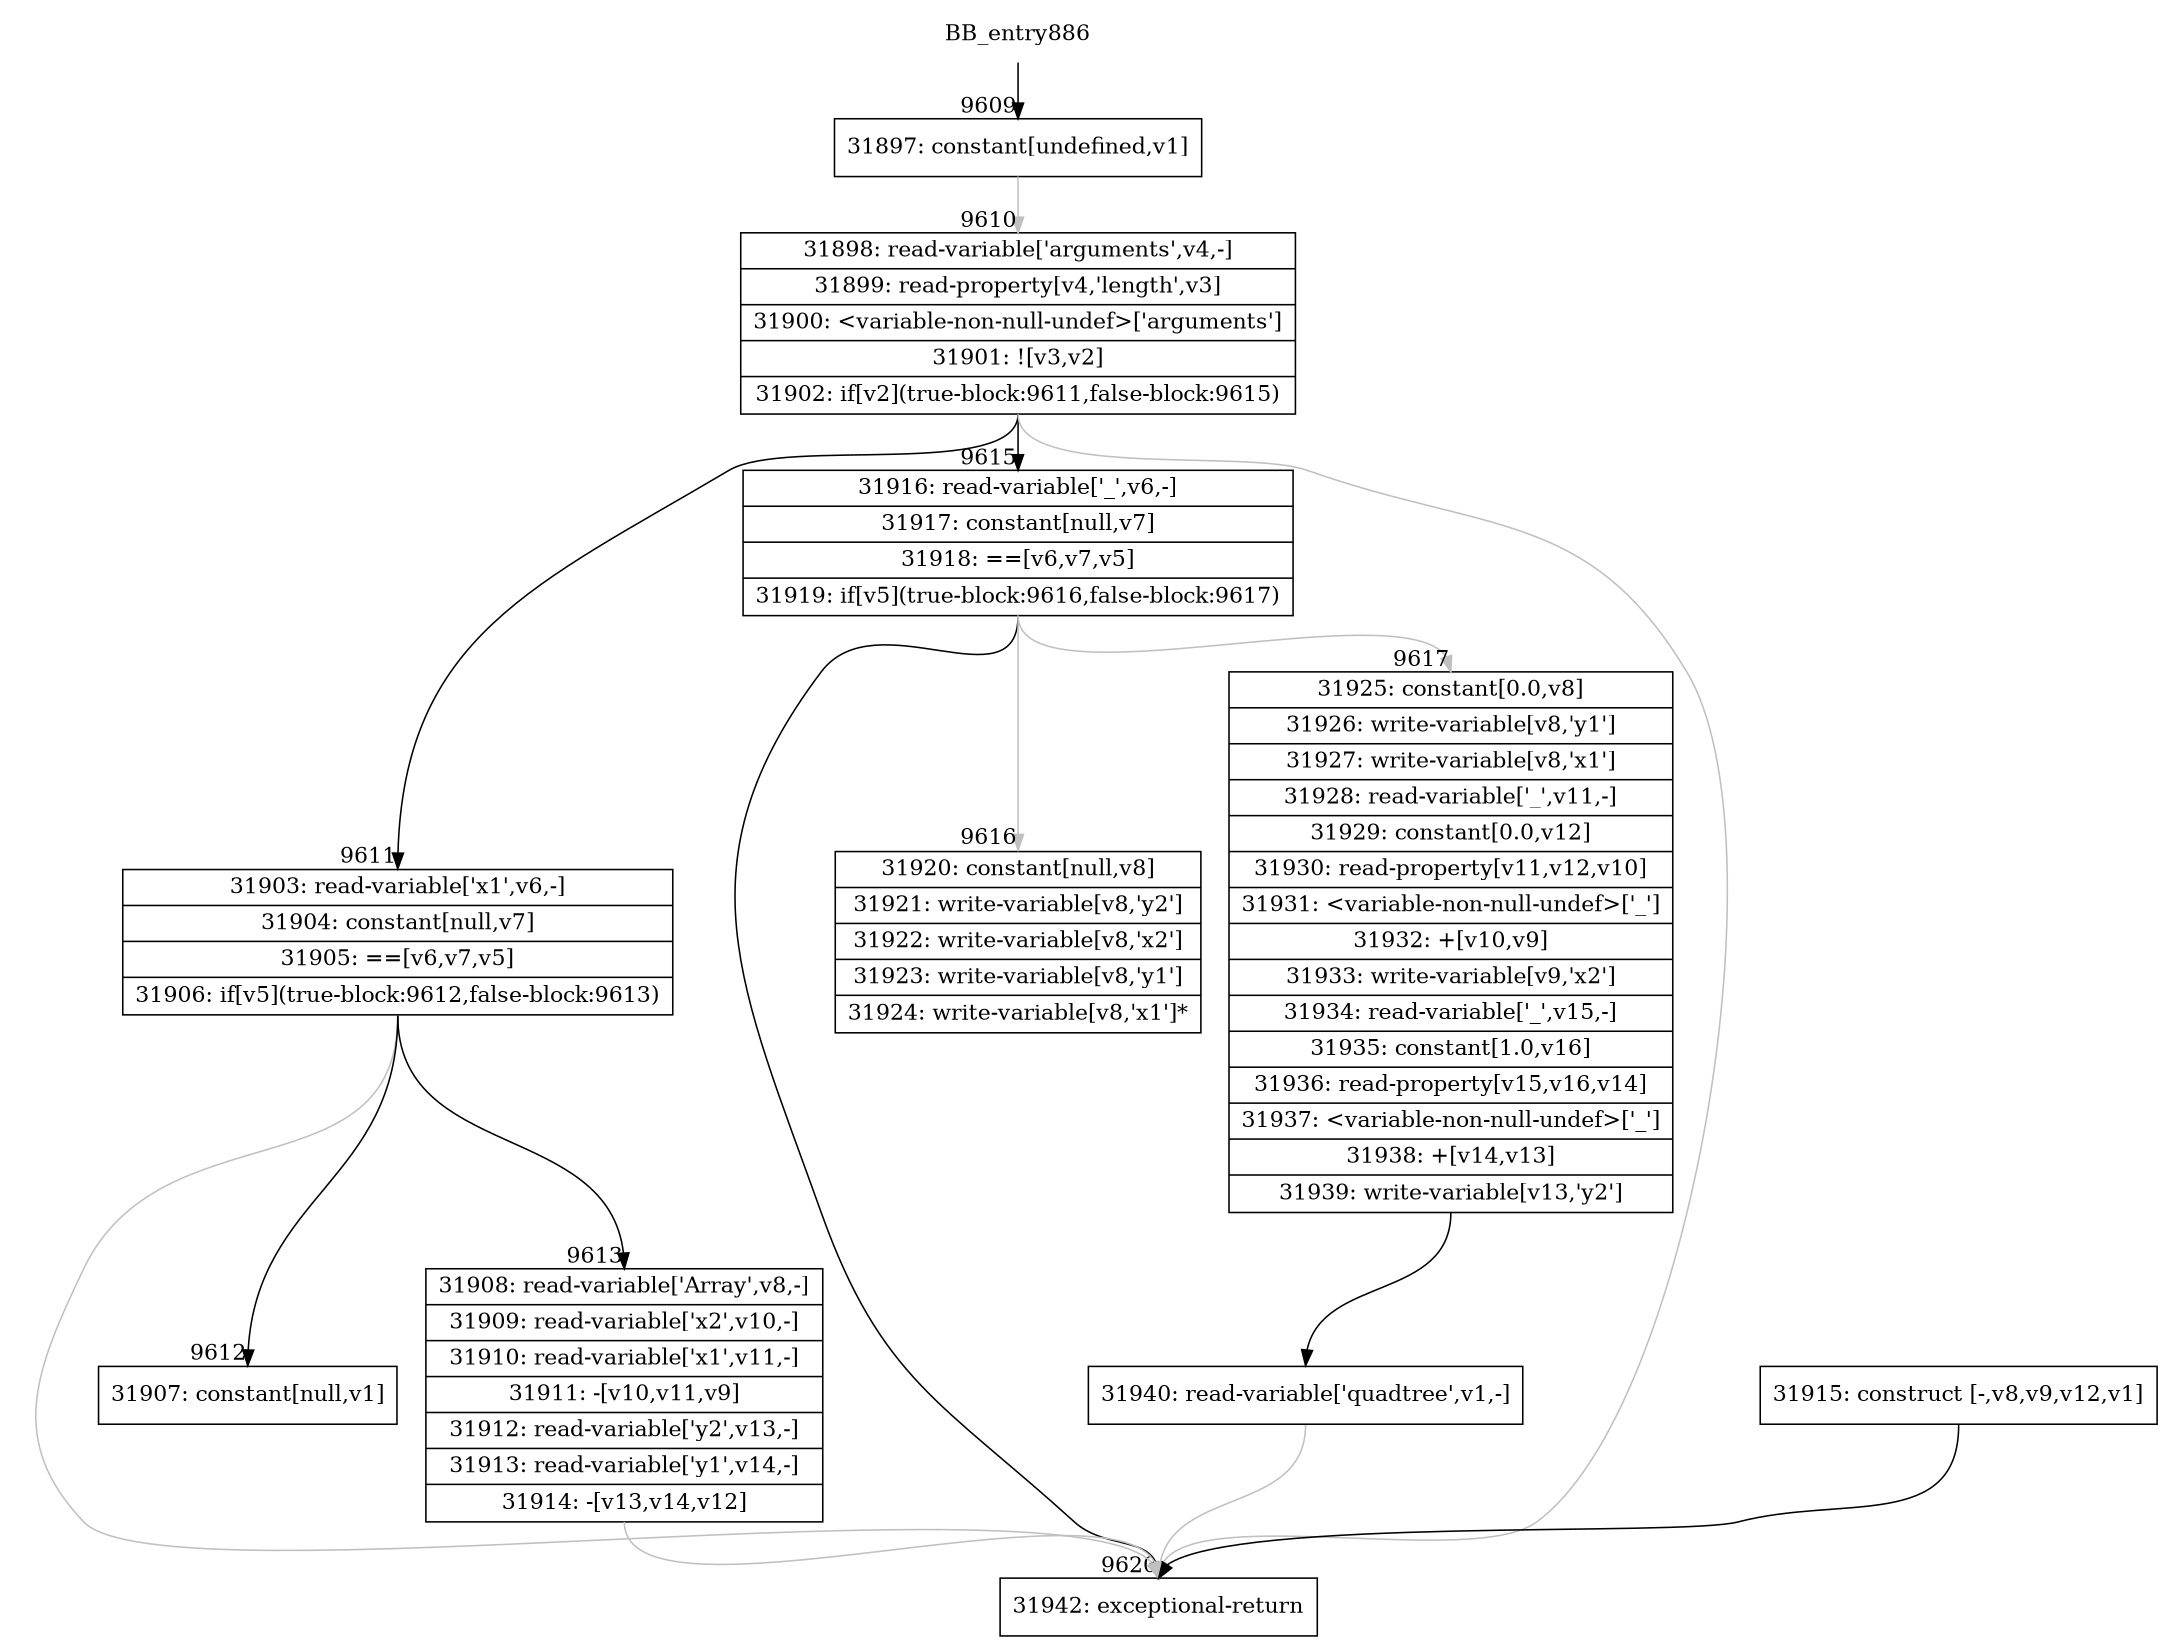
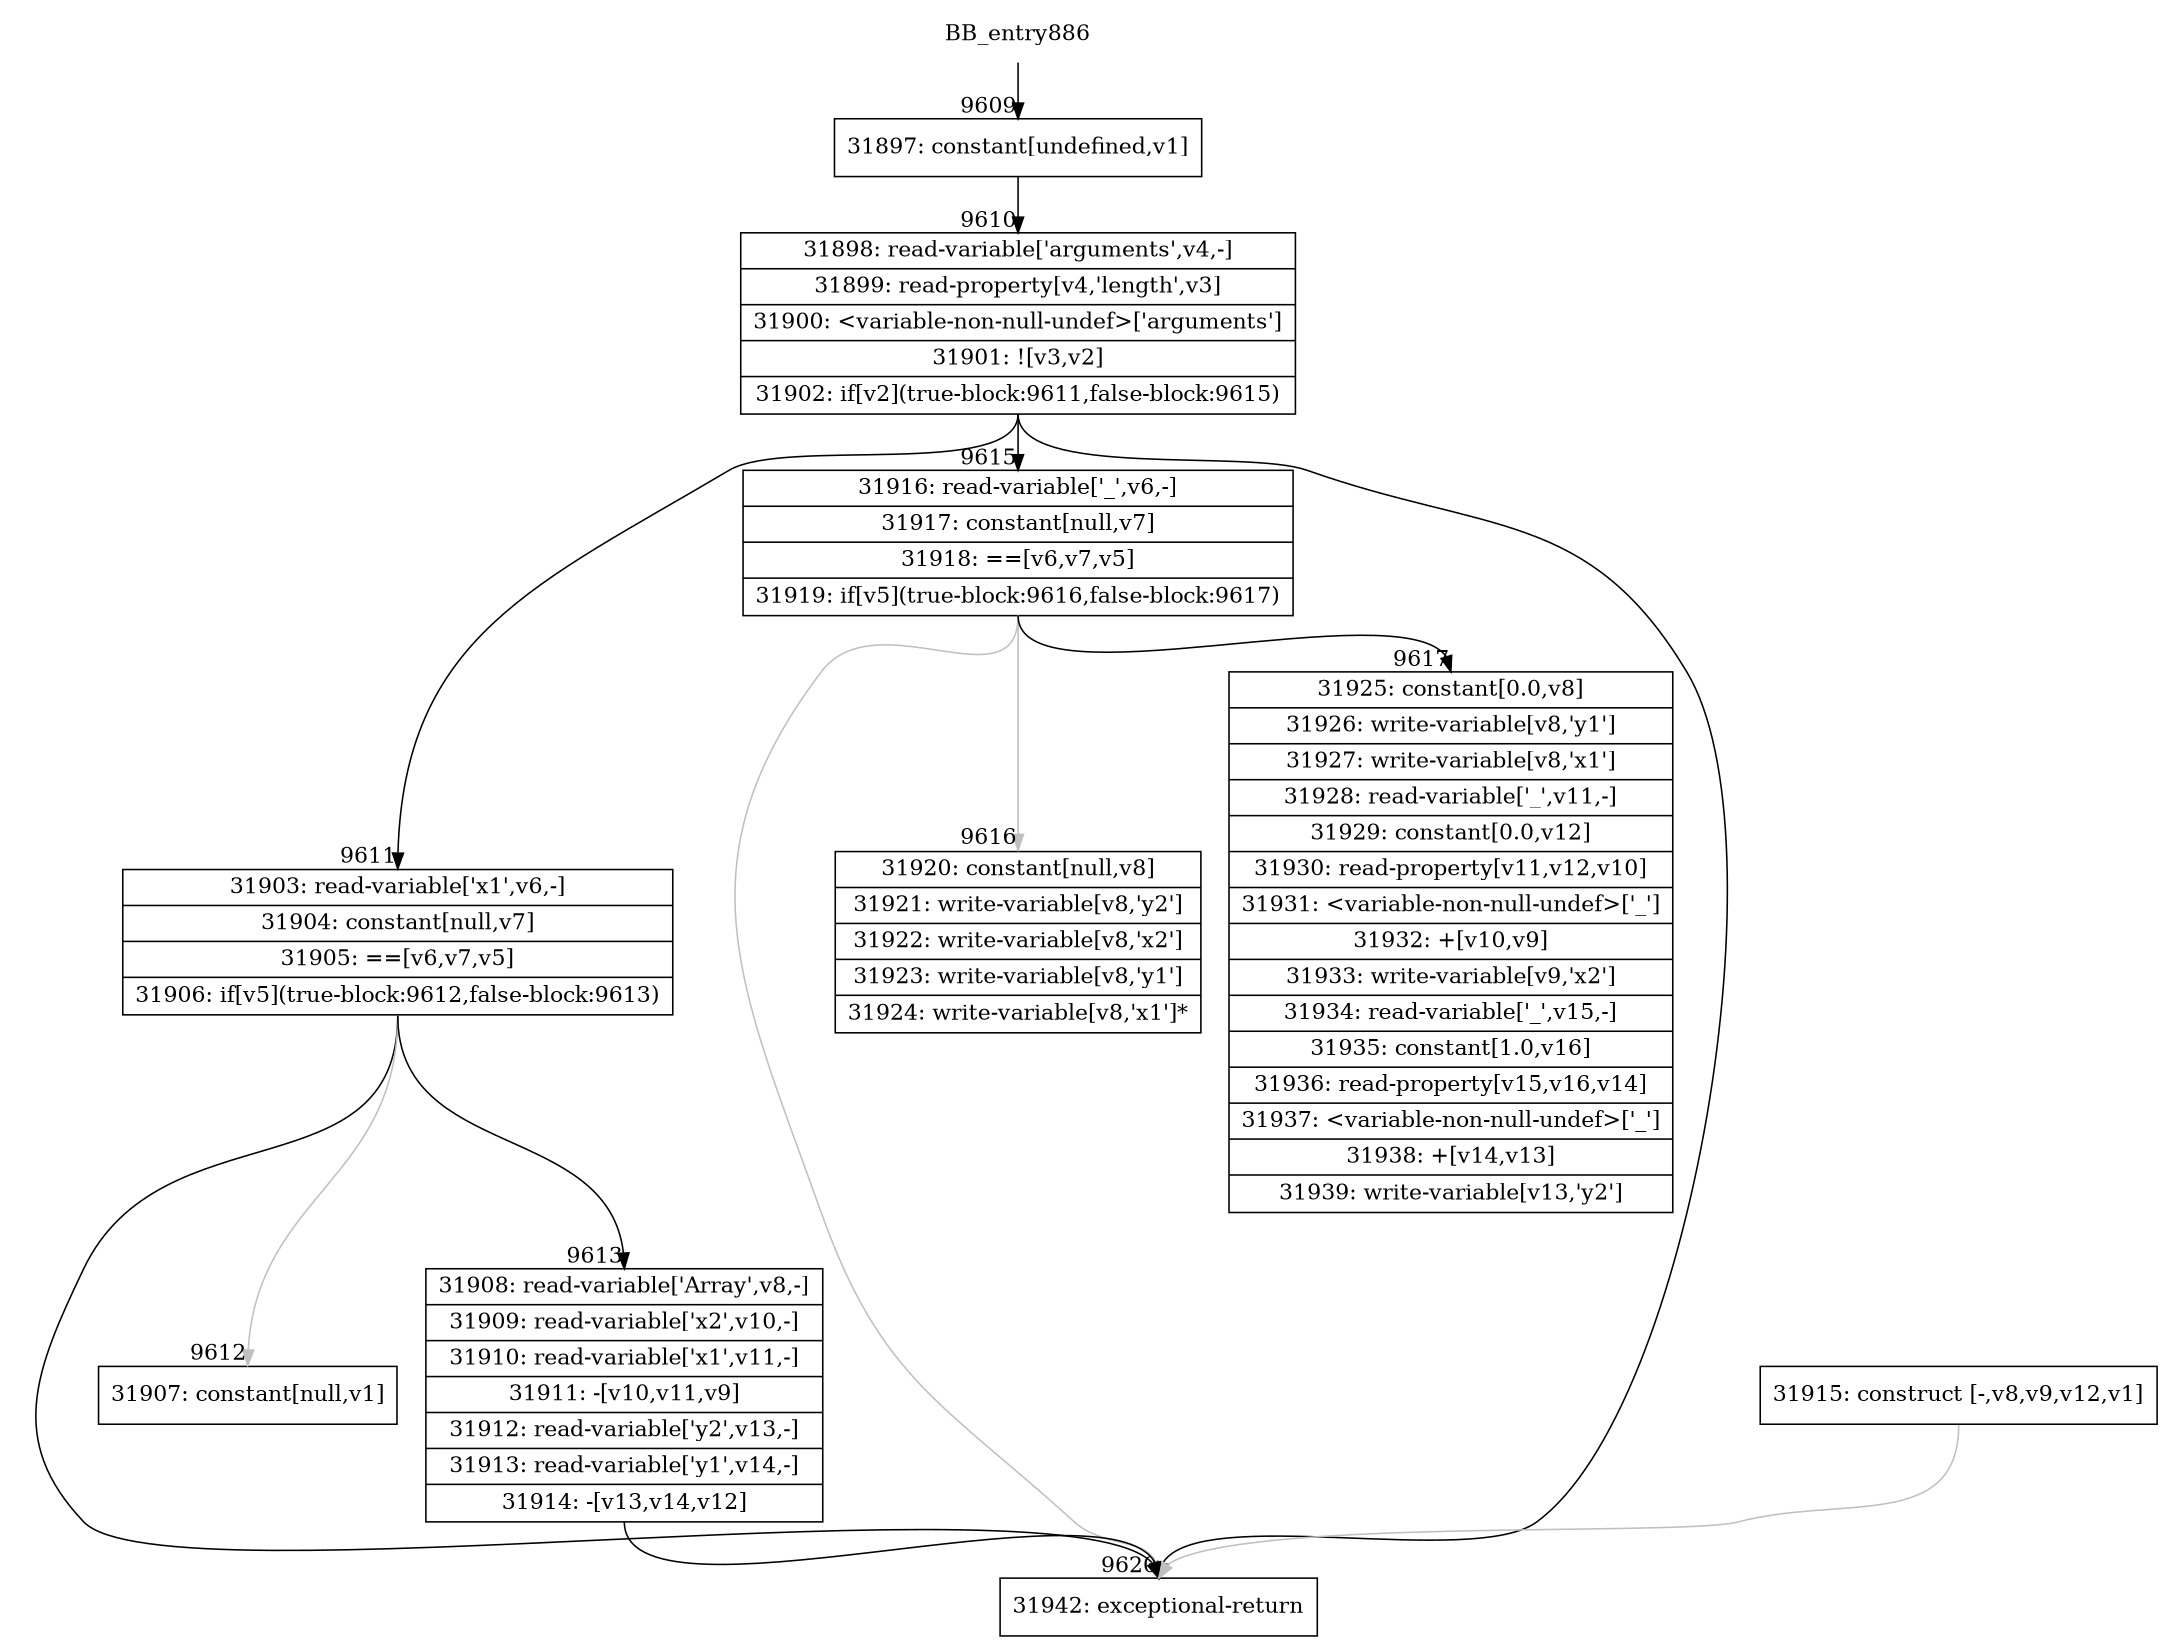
edge "31897: constant[undefined,v1]" -> "31898: read-variable['arguments',v4,-]": color gray -> black
edge "31916: read-variable['_',v6,-]" -> "31925: constant[0.0,v8]": color gray -> black
edge "31898: read-variable['arguments',v4,-]" -> "31942: exceptional-return": color gray -> black
edge "31916: read-variable['_',v6,-]" -> "31942: exceptional-return": color black -> gray
edge "31903: read-variable['x1',v6,-]" -> "31907: constant[null,v1]": color black -> gray
node "31940: read-variable['quadtree',v1,-]": removed
edge "31915: construct [-,v8,v9,v12,v1]" -> "31942: exceptional-return": color black -> gray
edge "31903: read-variable['x1',v6,-]" -> "31942: exceptional-return": color gray -> black
edge "31908: read-variable['Array',v8,-]" -> "31942: exceptional-return": color gray -> black
